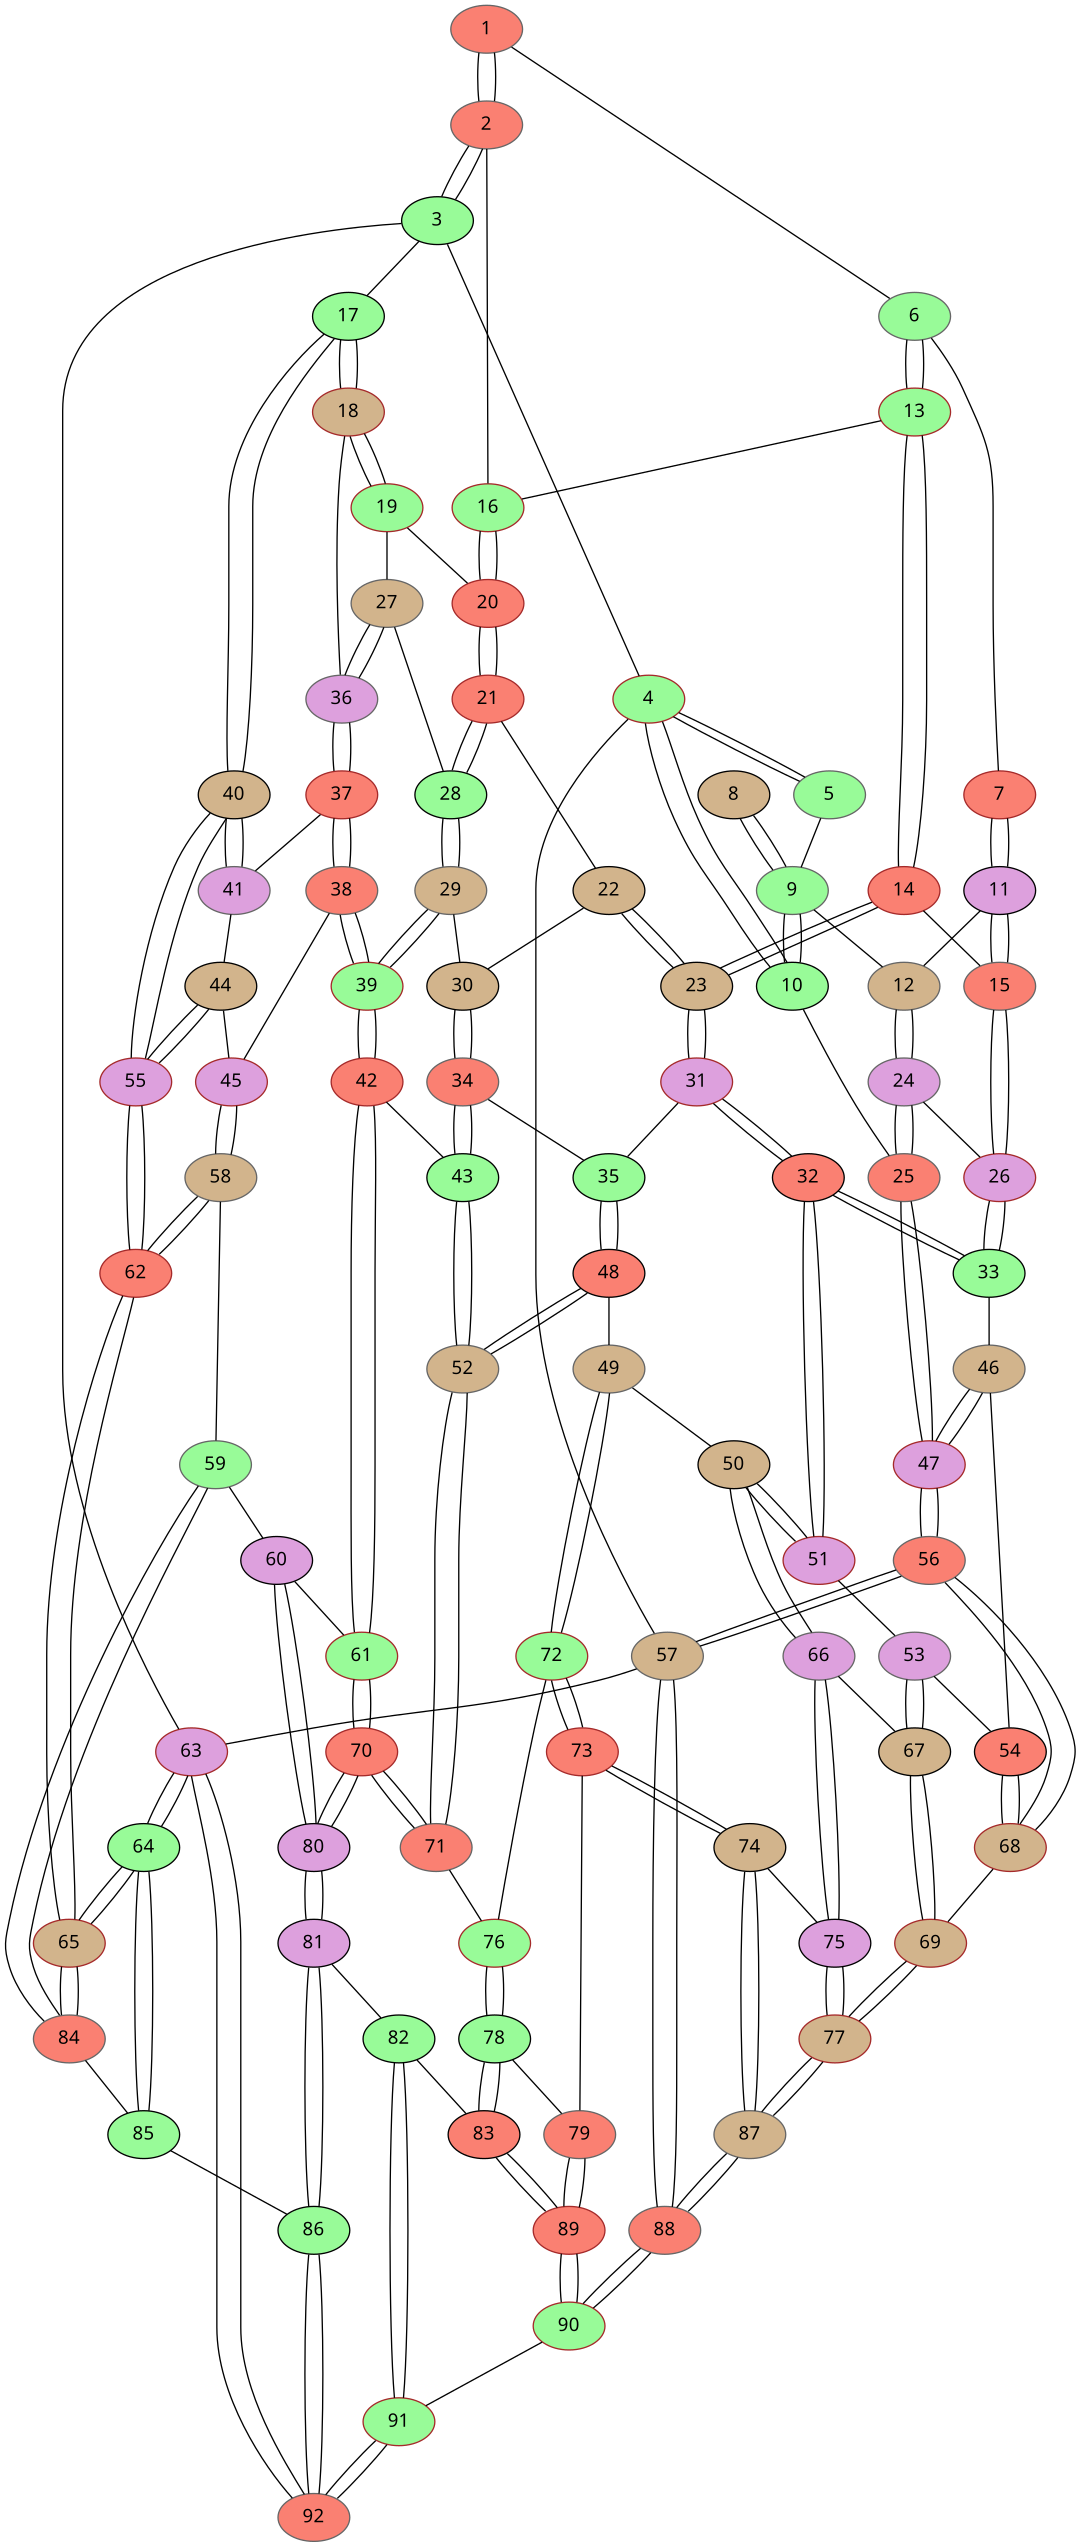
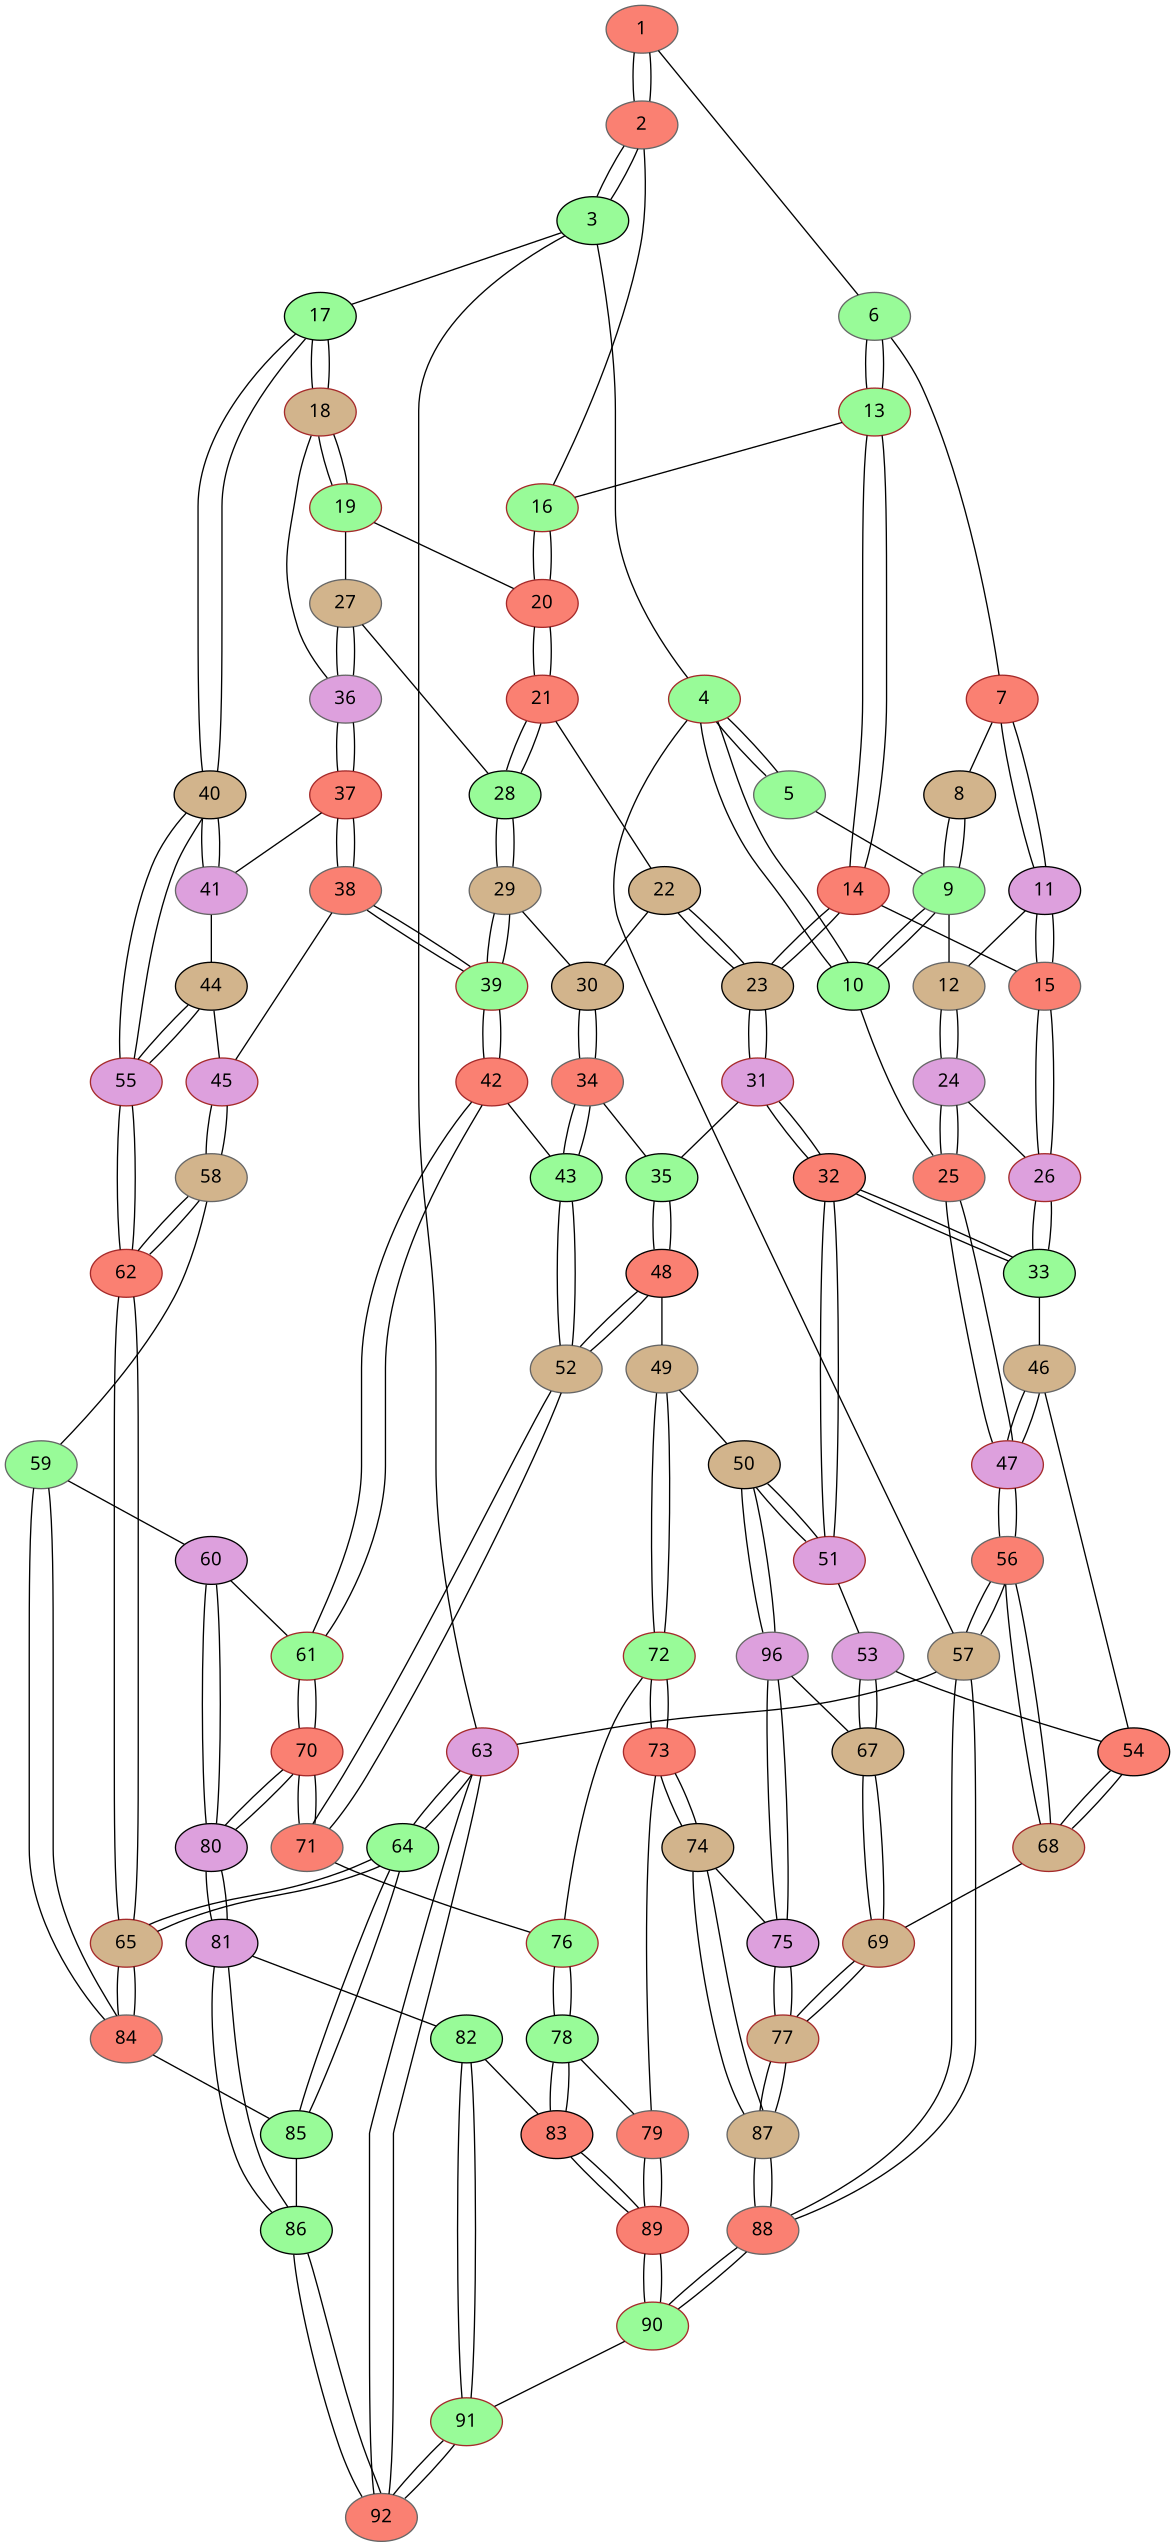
edge "7" -- "8": added
node "66": label "66" -> "96"
